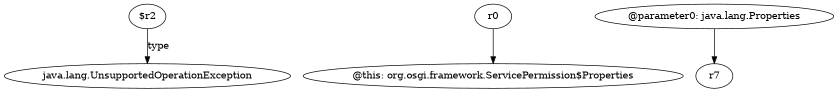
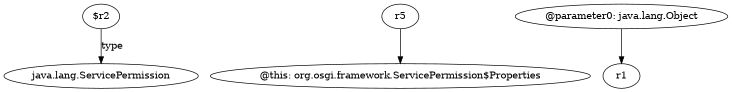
node "r0": label "r0" -> "r5"
node "@parameter0: java.lang.Properties": label "@parameter0: java.lang.Properties" -> "@parameter0: java.lang.Object"
node "java.lang.UnsupportedOperationException": label "java.lang.UnsupportedOperationException" -> "java.lang.ServicePermission"
node "r7": label "r7" -> "r1"
